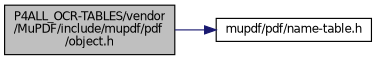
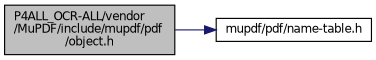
node "P4ALL_OCR-TABLES/vendor /MuPDF/include/mupdf/pdf /object.h": label "P4ALL_OCR-TABLES/vendor /MuPDF/include/mupdf/pdf /object.h" -> "P4ALL_OCR-ALL/vendor /MuPDF/include/mupdf/pdf /object.h"
